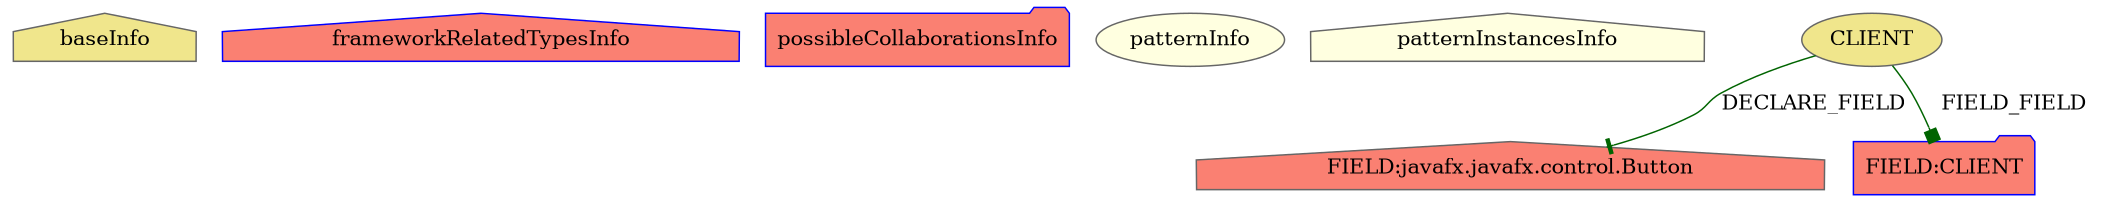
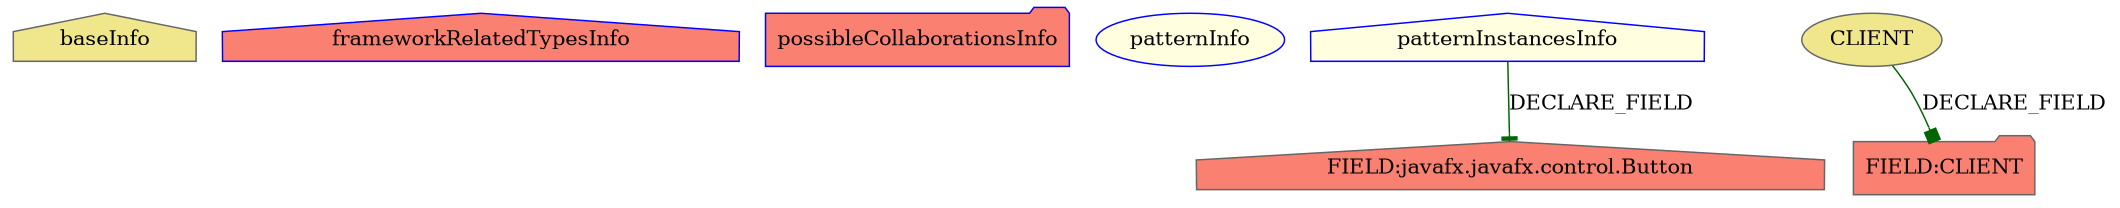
node "patternInfo": color gray40 -> blue
node "patternInstancesInfo": color gray40 -> blue
edge "CLIENT" -> "FIELD:javafx.javafx.control.Button": now "patternInstancesInfo" -> "FIELD:javafx.javafx.control.Button"
edge "CLIENT" -> "FIELD:CLIENT": label "FIELD_FIELD" -> "DECLARE_FIELD"
node "FIELD:CLIENT": color blue -> gray40
